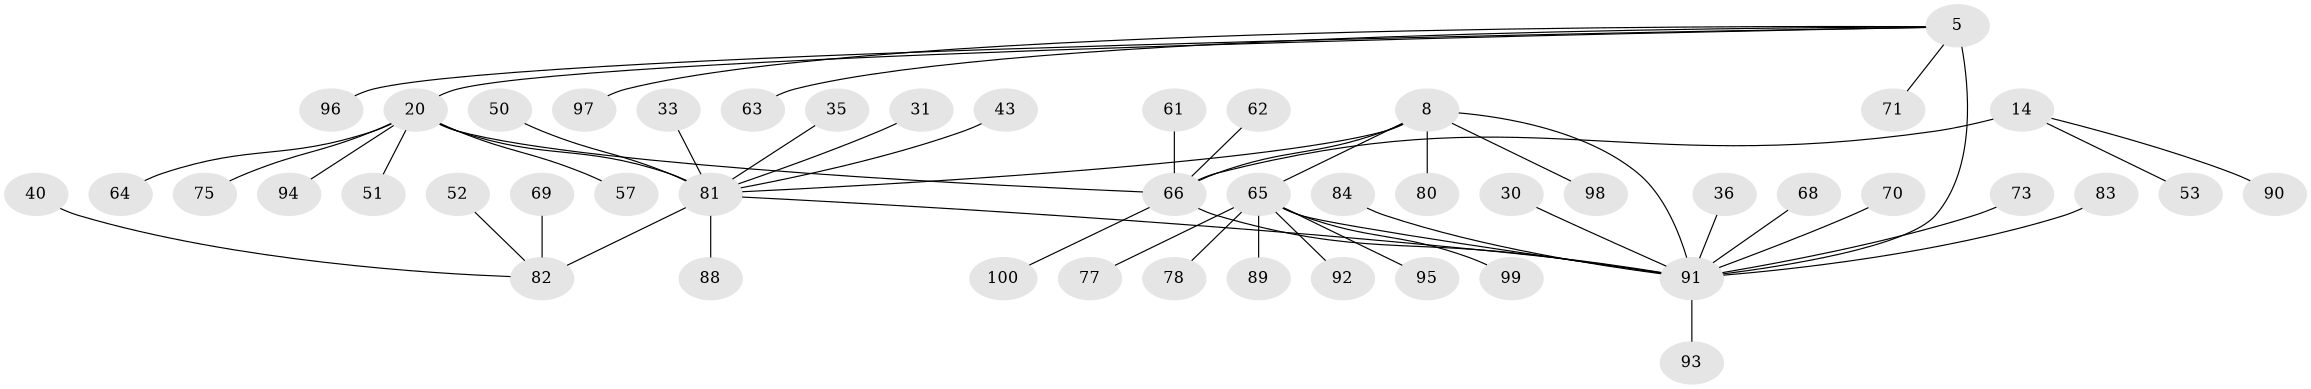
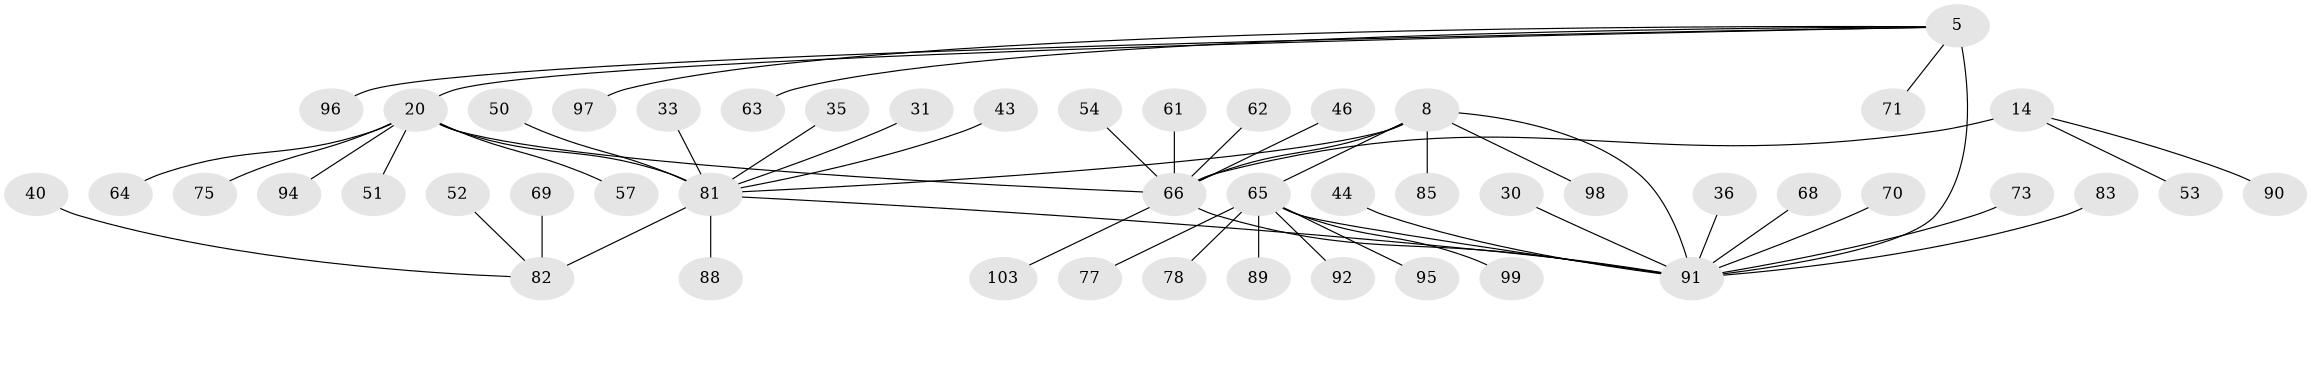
node "54": added
node "46": added
node "84": label "84" -> "44"
node "80": label "80" -> "85"
node "100": label "100" -> "103"
node "93": removed
